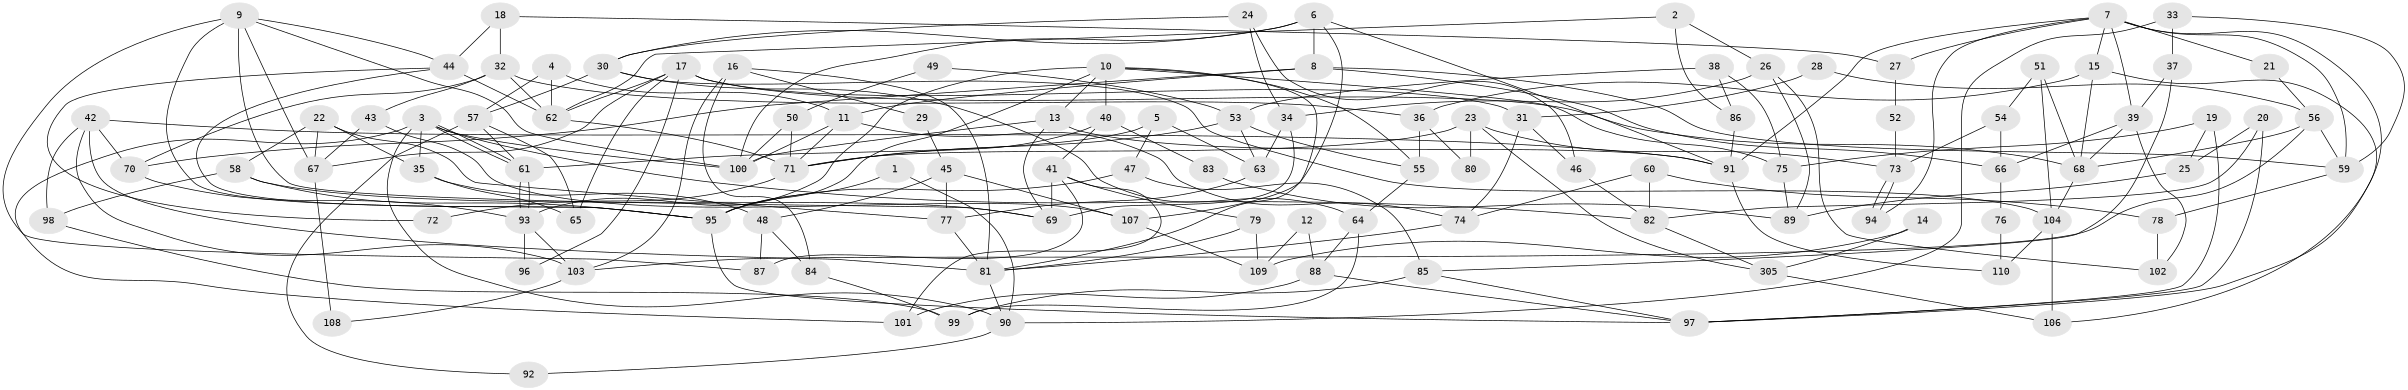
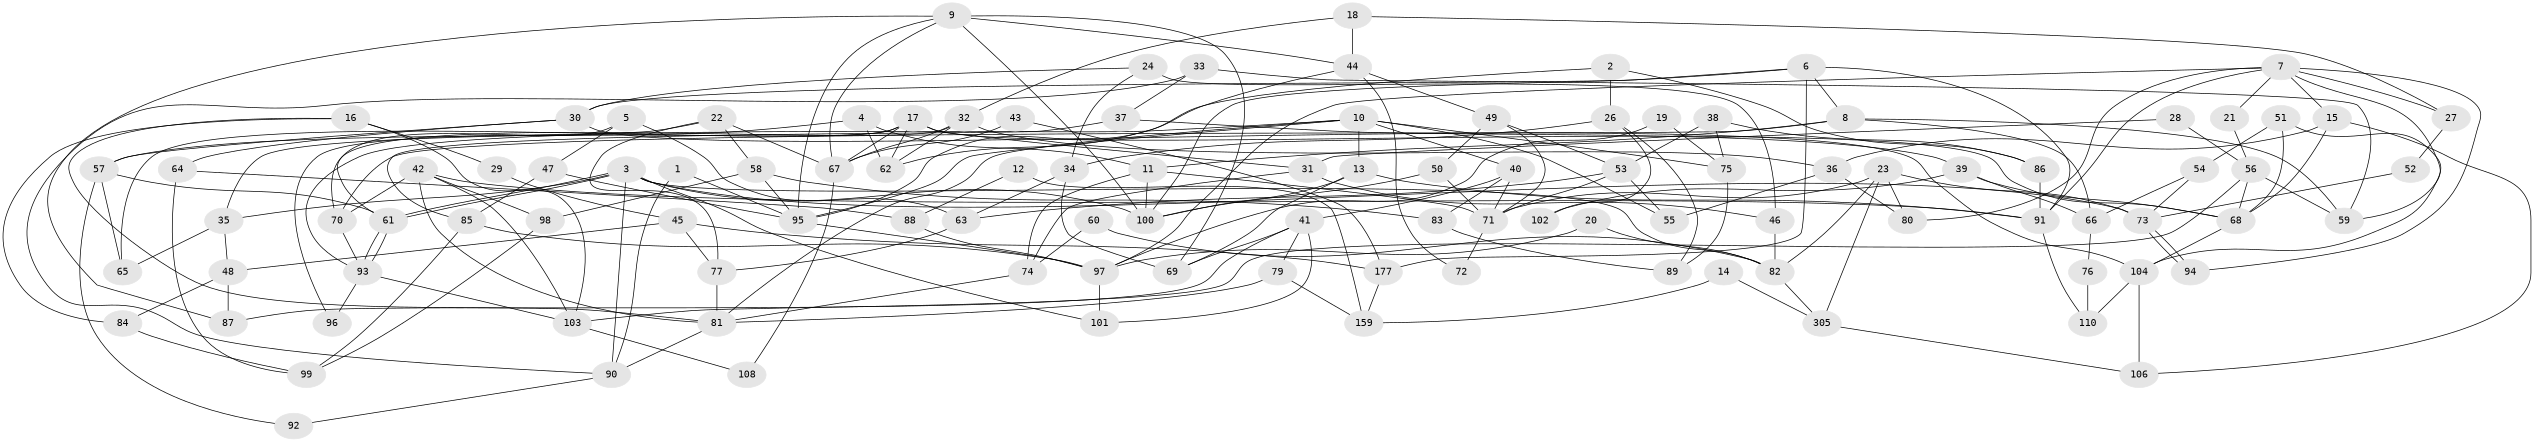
edge "7" -- "39": now "7" -- "80"
edge "44" -- "62": now "44" -- "49"
edge "32" -- "43": now "32" -- "67"
edge "62" -- "71": now "49" -- "71"
node "25": removed
edge "3" -- "73": added
edge "55" -- "64": removed
edge "58" -- "69": now "58" -- "83"
node "107": label "107" -> "177"
node "78": removed
edge "23" -- "82": added
node "109": label "109" -> "159"
edge "88" -- "101": now "97" -- "101"
